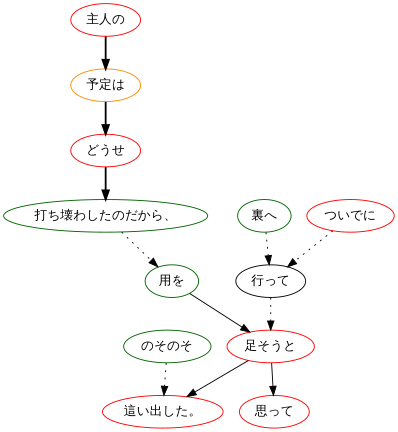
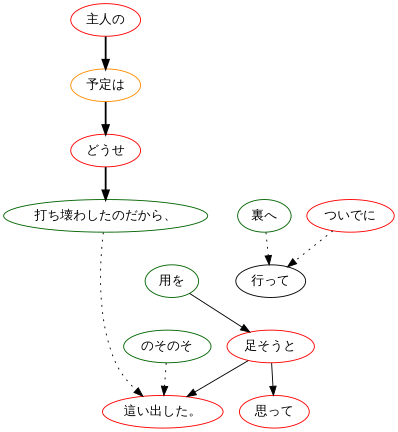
edge "打ち壊わしたのだから、" -> "用を": now "打ち壊わしたのだから、" -> "這い出した。"
edge "行って" -> "足そうと": removed
